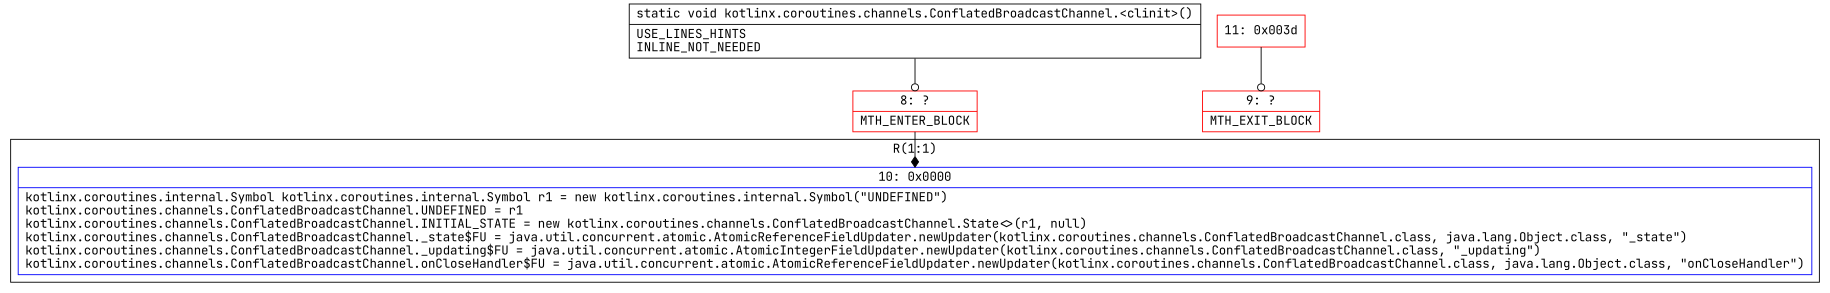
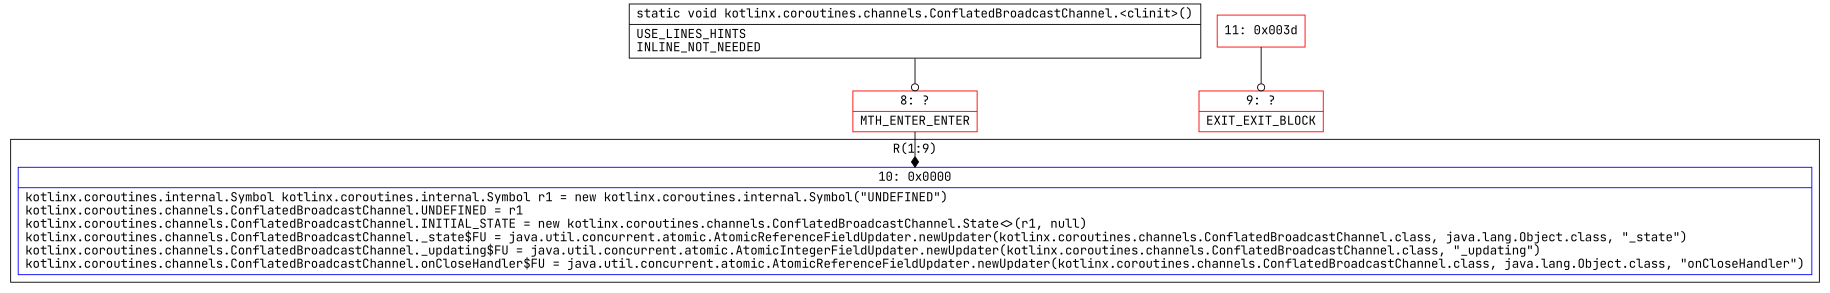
node "8: ?": text "MTH_ENTER_BLOCK" -> "MTH_ENTER_ENTER"
node "9: ?": text "MTH_EXIT_BLOCK" -> "EXIT_EXIT_BLOCK"
cluster "R(1:1)": label "R(1:1)" -> "R(1:9)"
